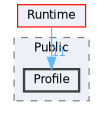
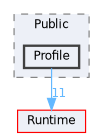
edge "Runtime" -> "Profile": reversed
